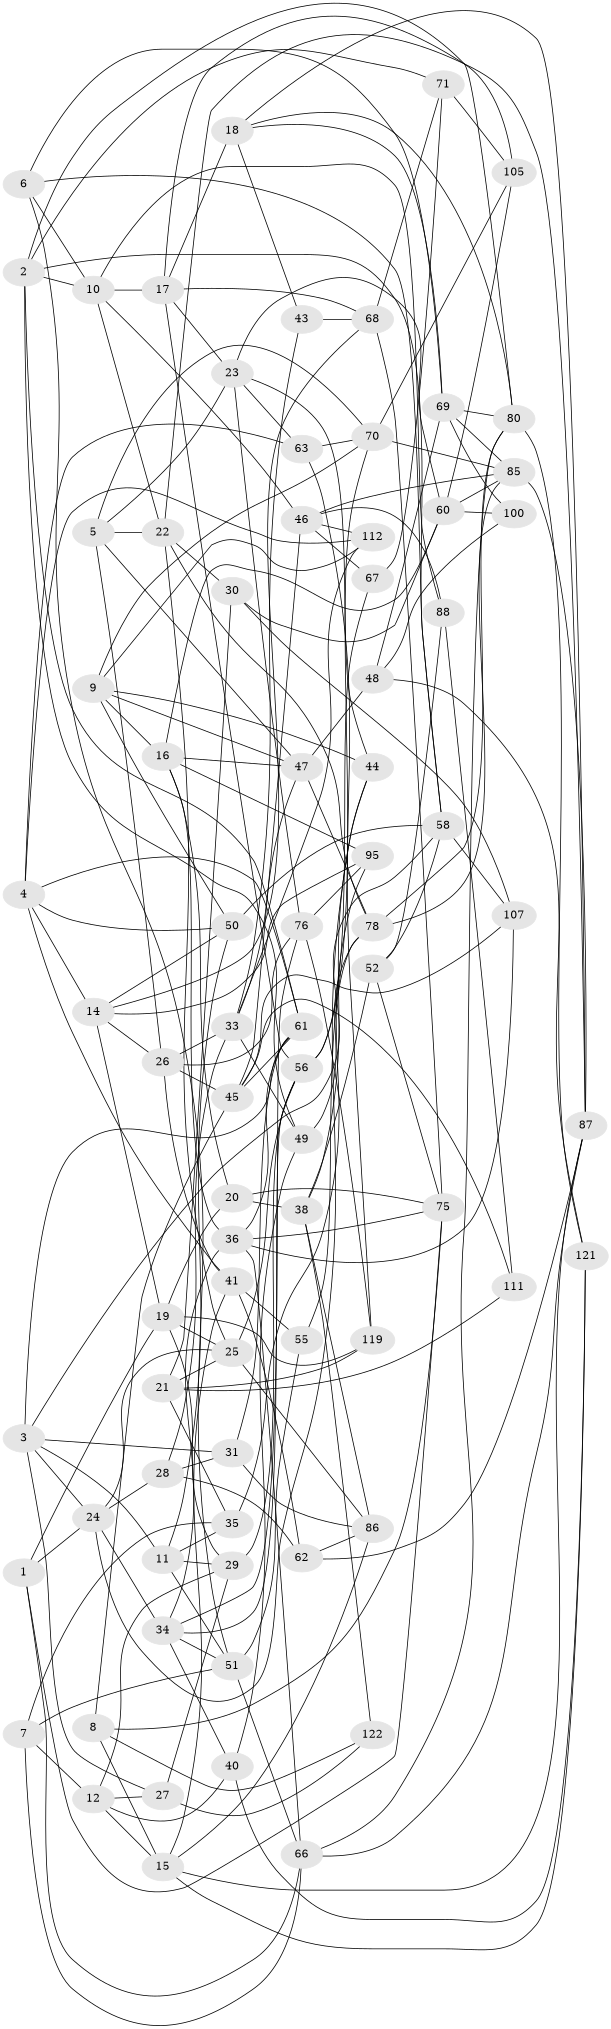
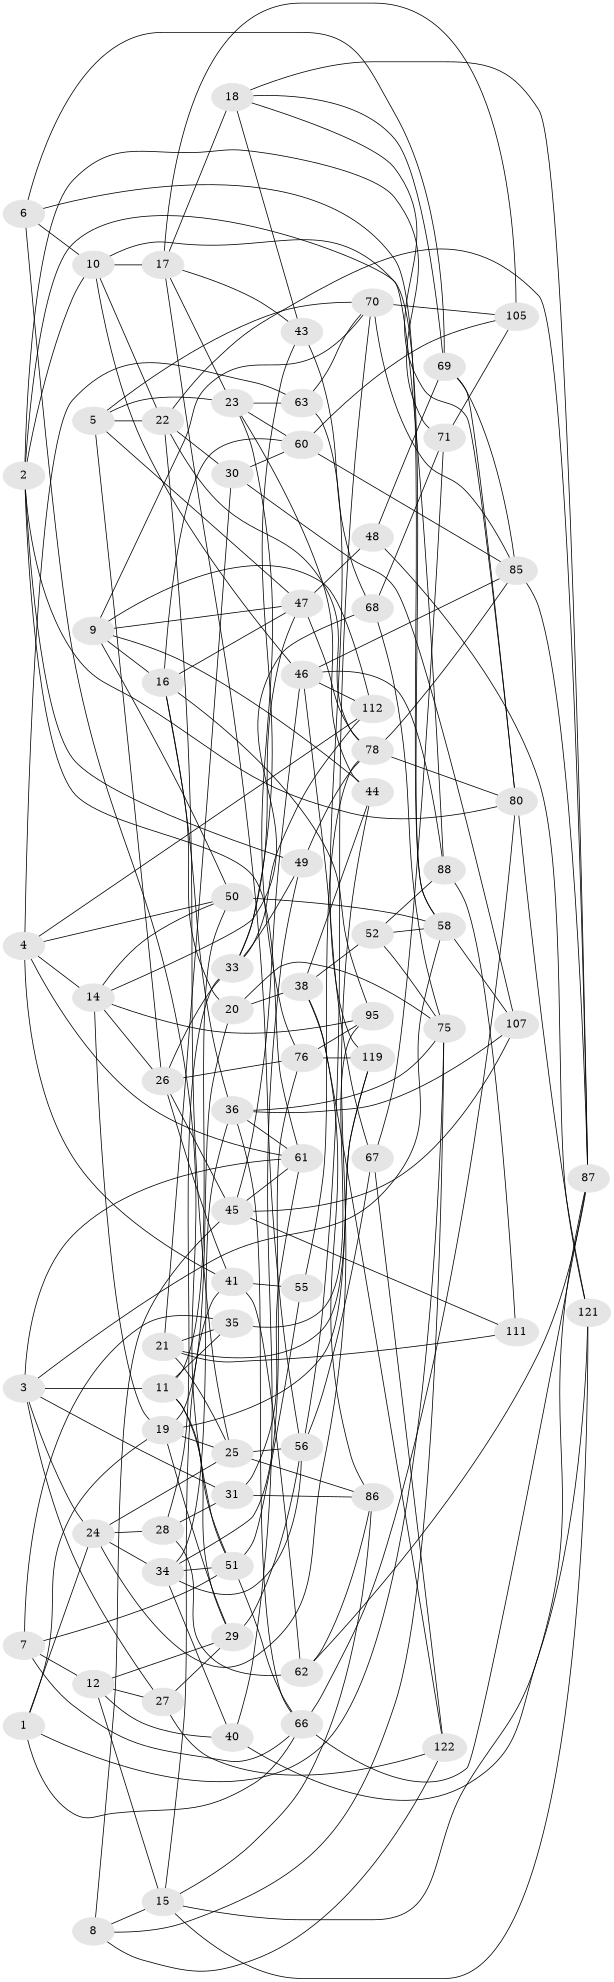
edge "17" -- "68": now "17" -- "43"
node "100": removed
edge "67" -- "122": added
